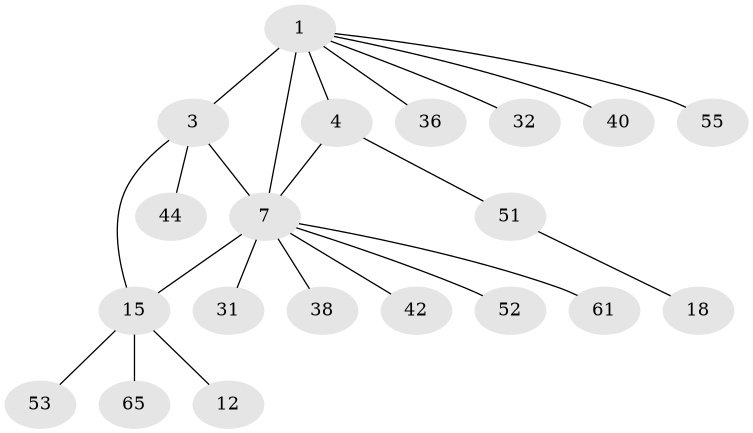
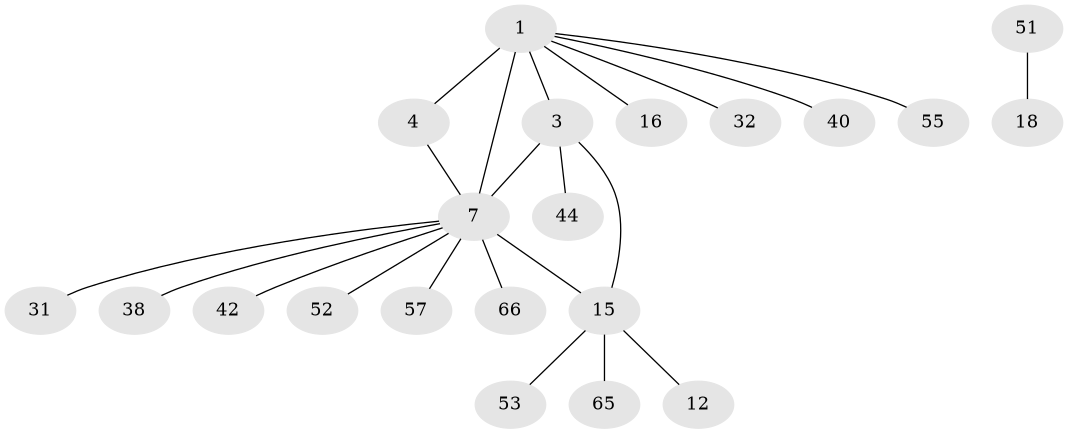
node "36": label "36" -> "16"
edge "4" -- "51": removed
node "57": added
node "61": label "61" -> "66"
